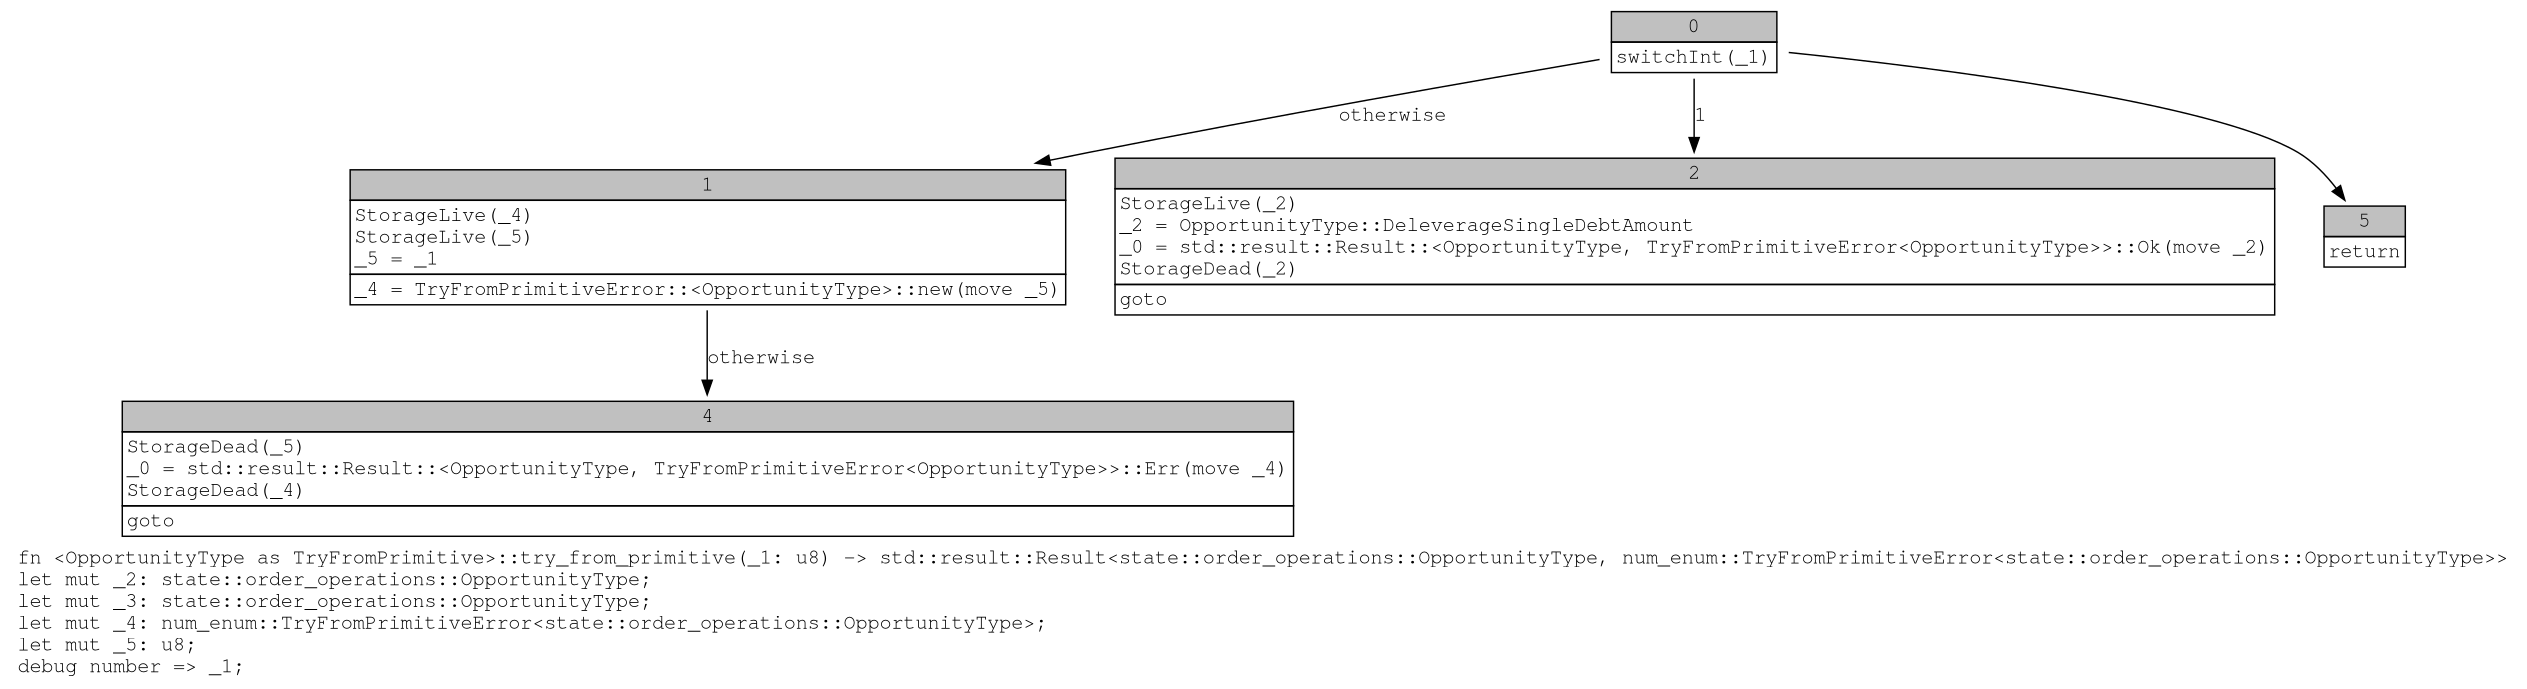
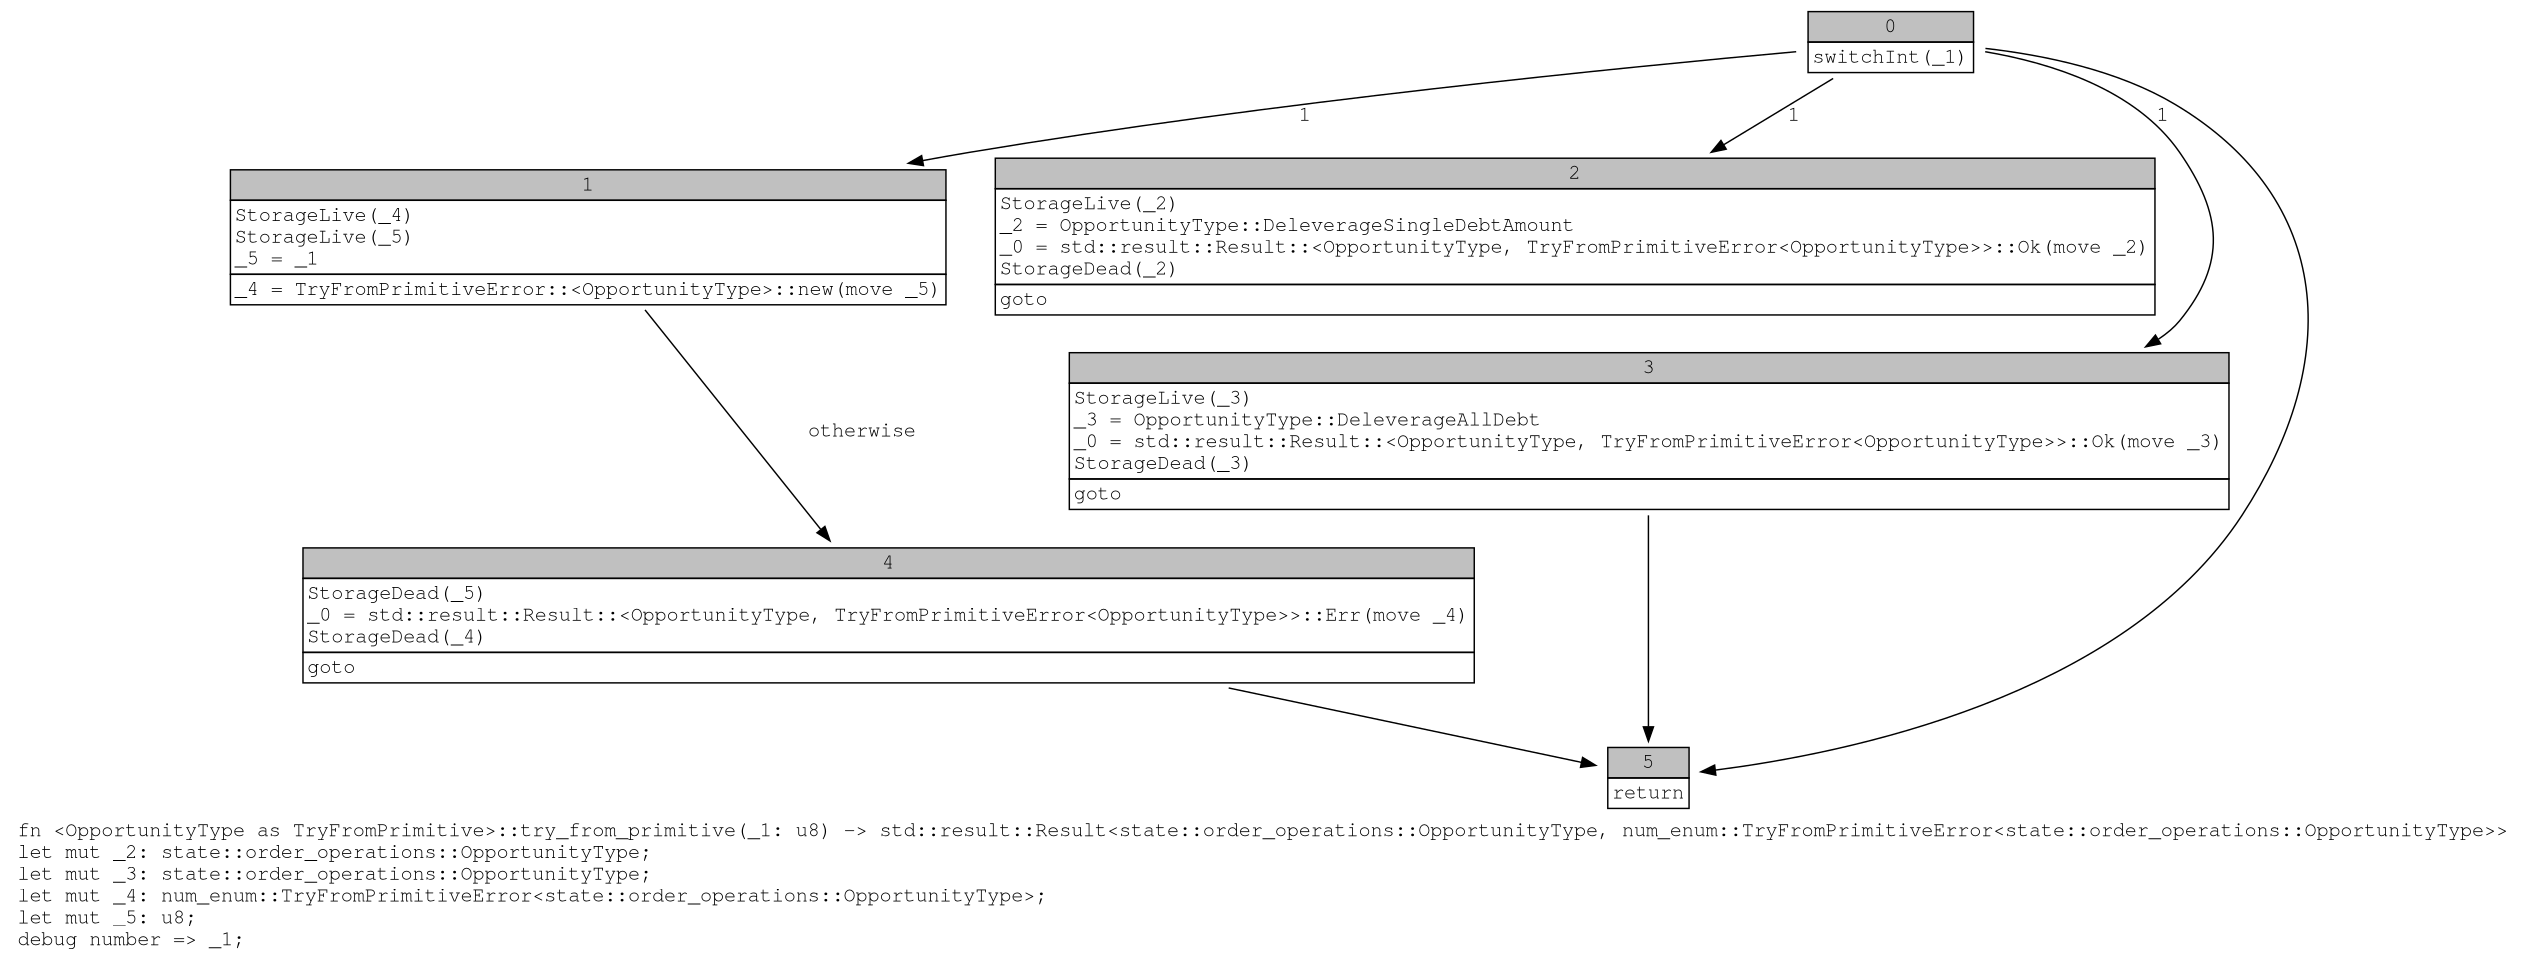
edge "0" -> "1": label "otherwise" -> "1"
node "3": added
edge "4" -> "5": added
